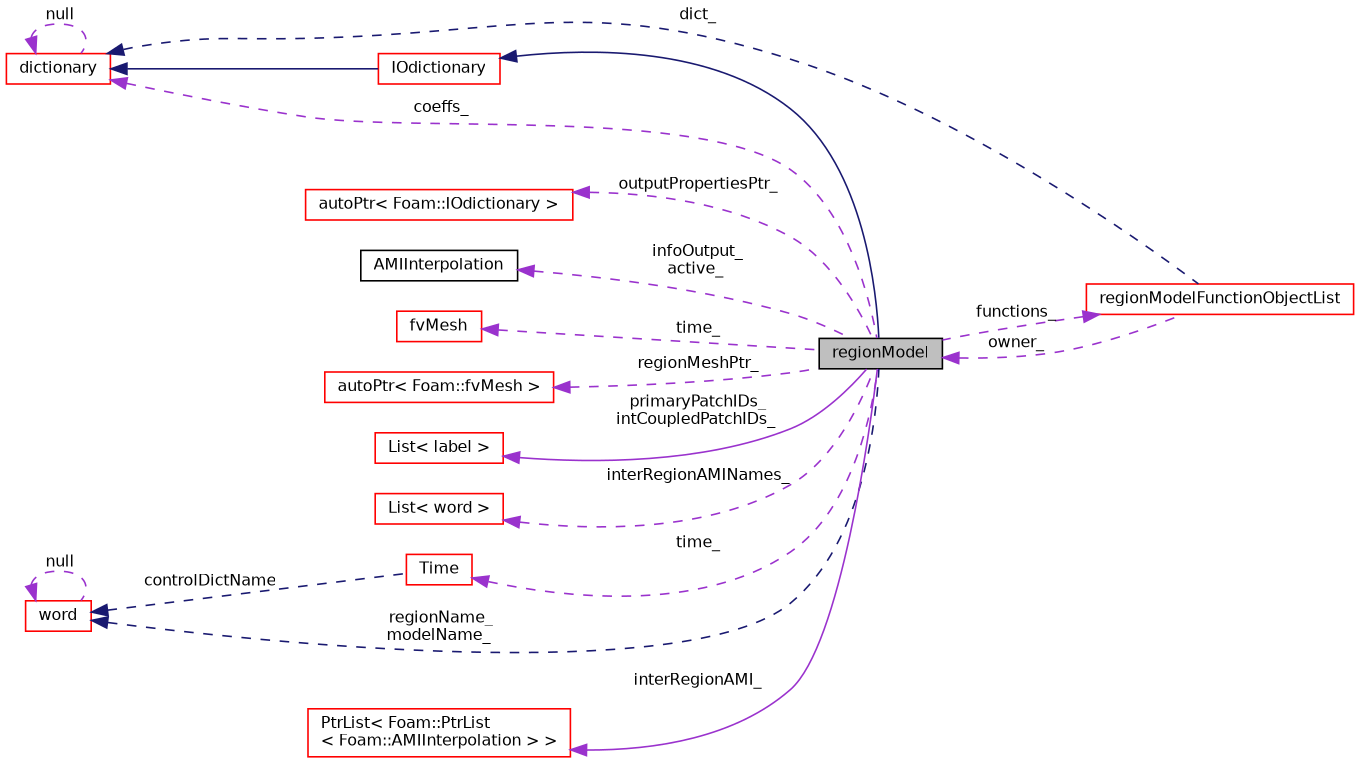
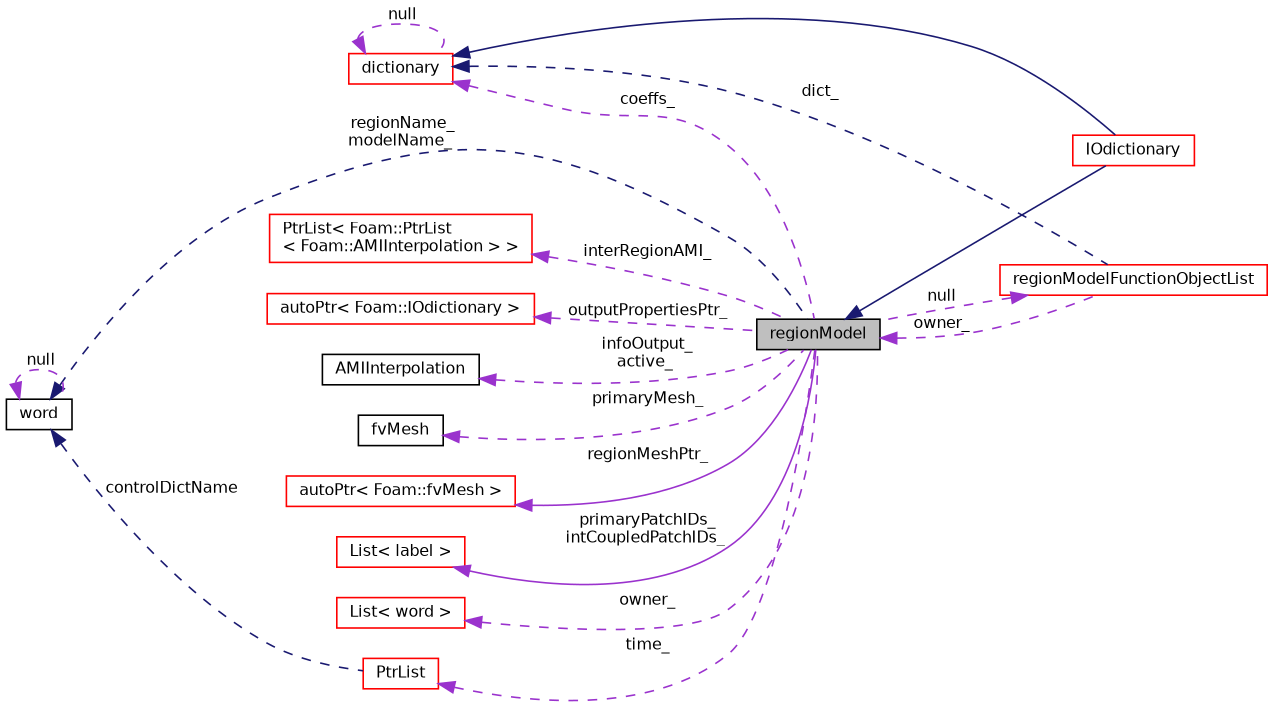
edge "regionModel" -> "IOdictionary": reversed
edge "regionModel" -> "regionModelFunctionObjectList": label " functions_" -> " null"
node "fvMesh": color red -> black
edge "regionModel" -> "fvMesh": label " time_" -> " primaryMesh_"
edge "regionModel" -> "autoPtr< Foam::fvMesh >": style dashed -> solid
edge "regionModel" -> "List< word >": label " interRegionAMINames_" -> " owner_"
node "Time": label "Time" -> "PtrList"
node "word": color red -> black
edge "regionModel" -> "PtrList< Foam::PtrList < Foam::AMIInterpolation > >": style solid -> dashed
